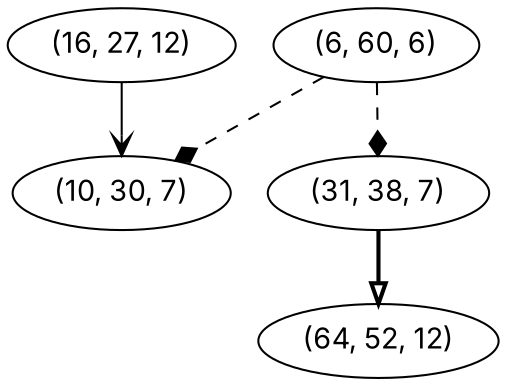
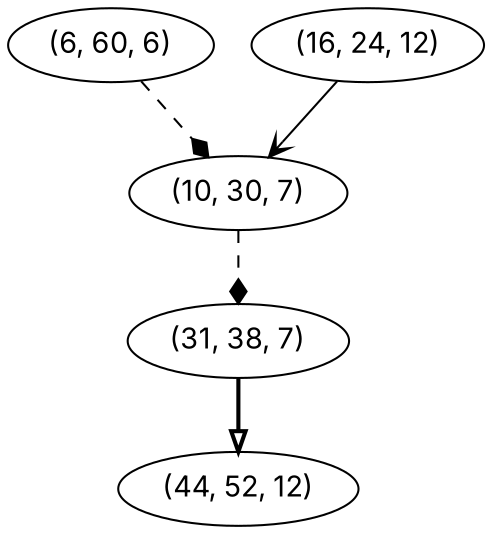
node "(16, 27, 12)": label "(16, 27, 12)" -> "(16, 24, 12)"
edge "(6, 60, 6)" -> "(31, 38, 7)": now "(10, 30, 7)" -> "(31, 38, 7)"
node "(64, 52, 12)": label "(64, 52, 12)" -> "(44, 52, 12)"
